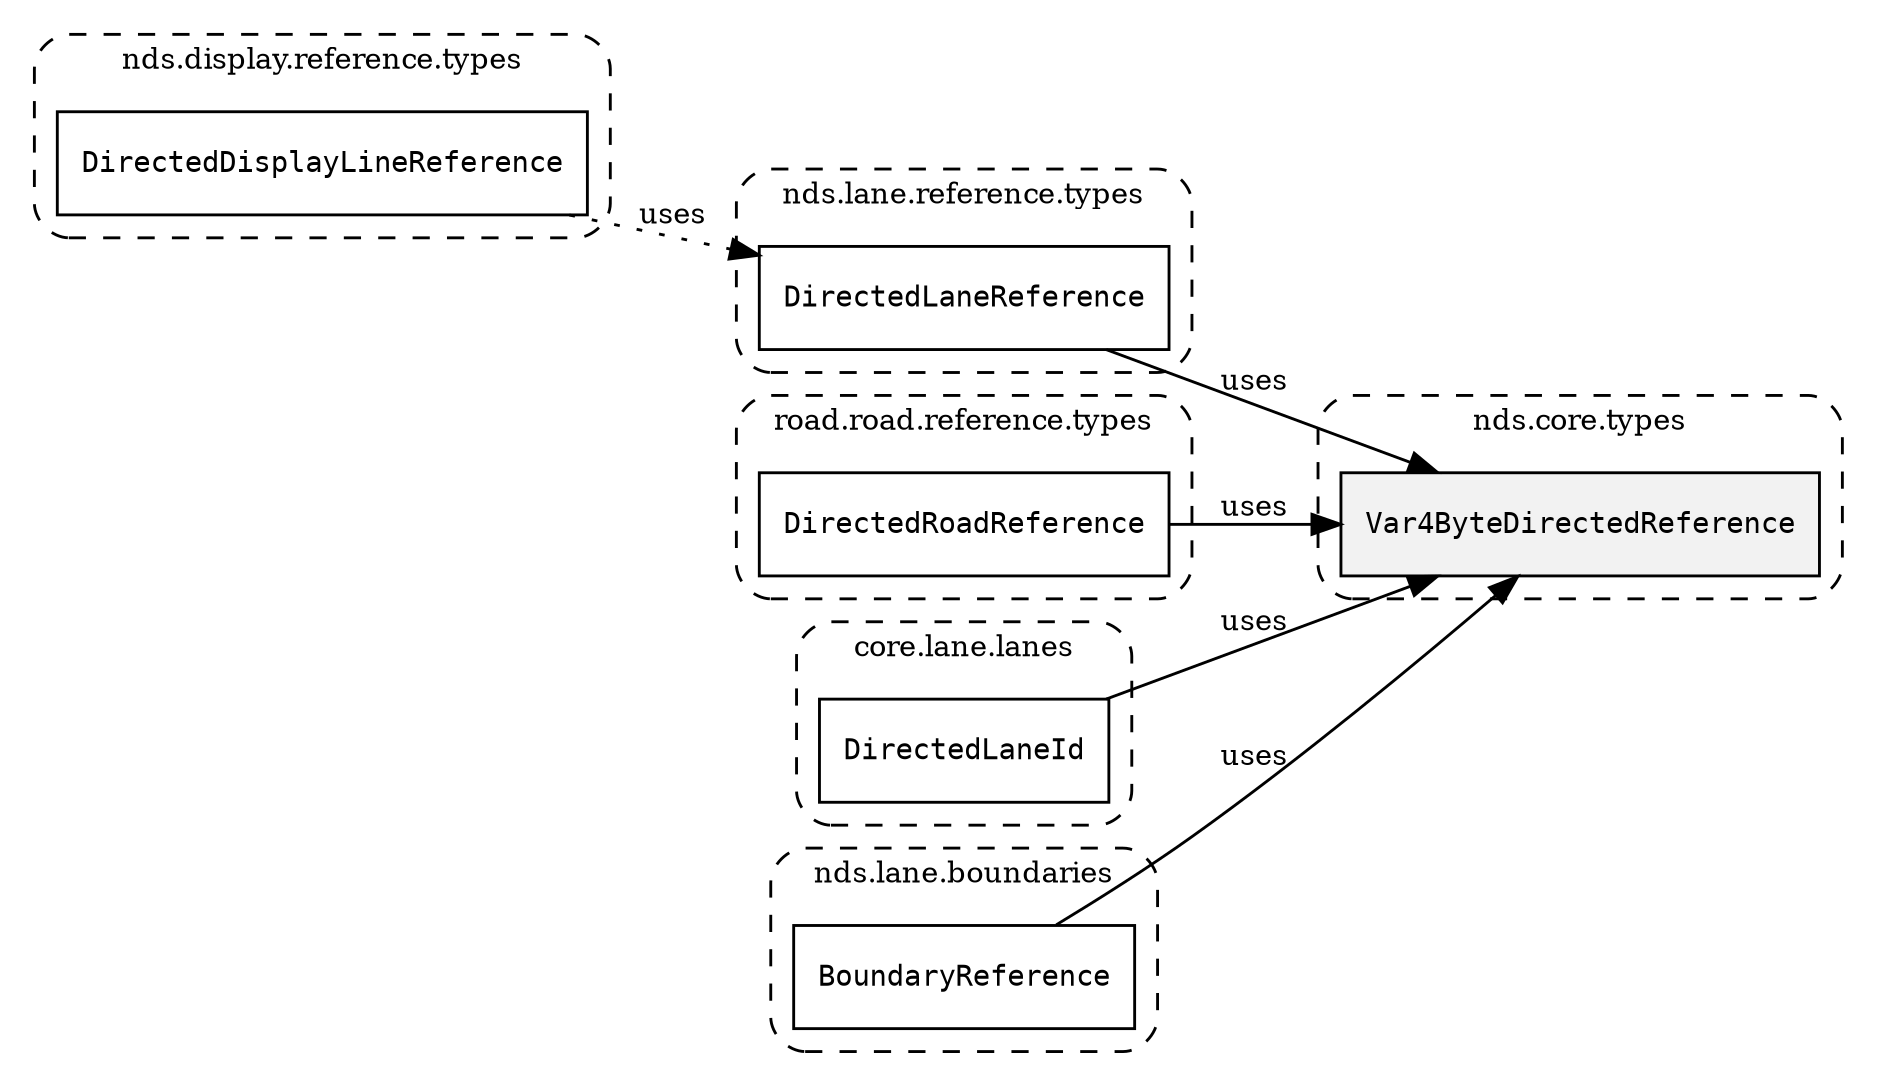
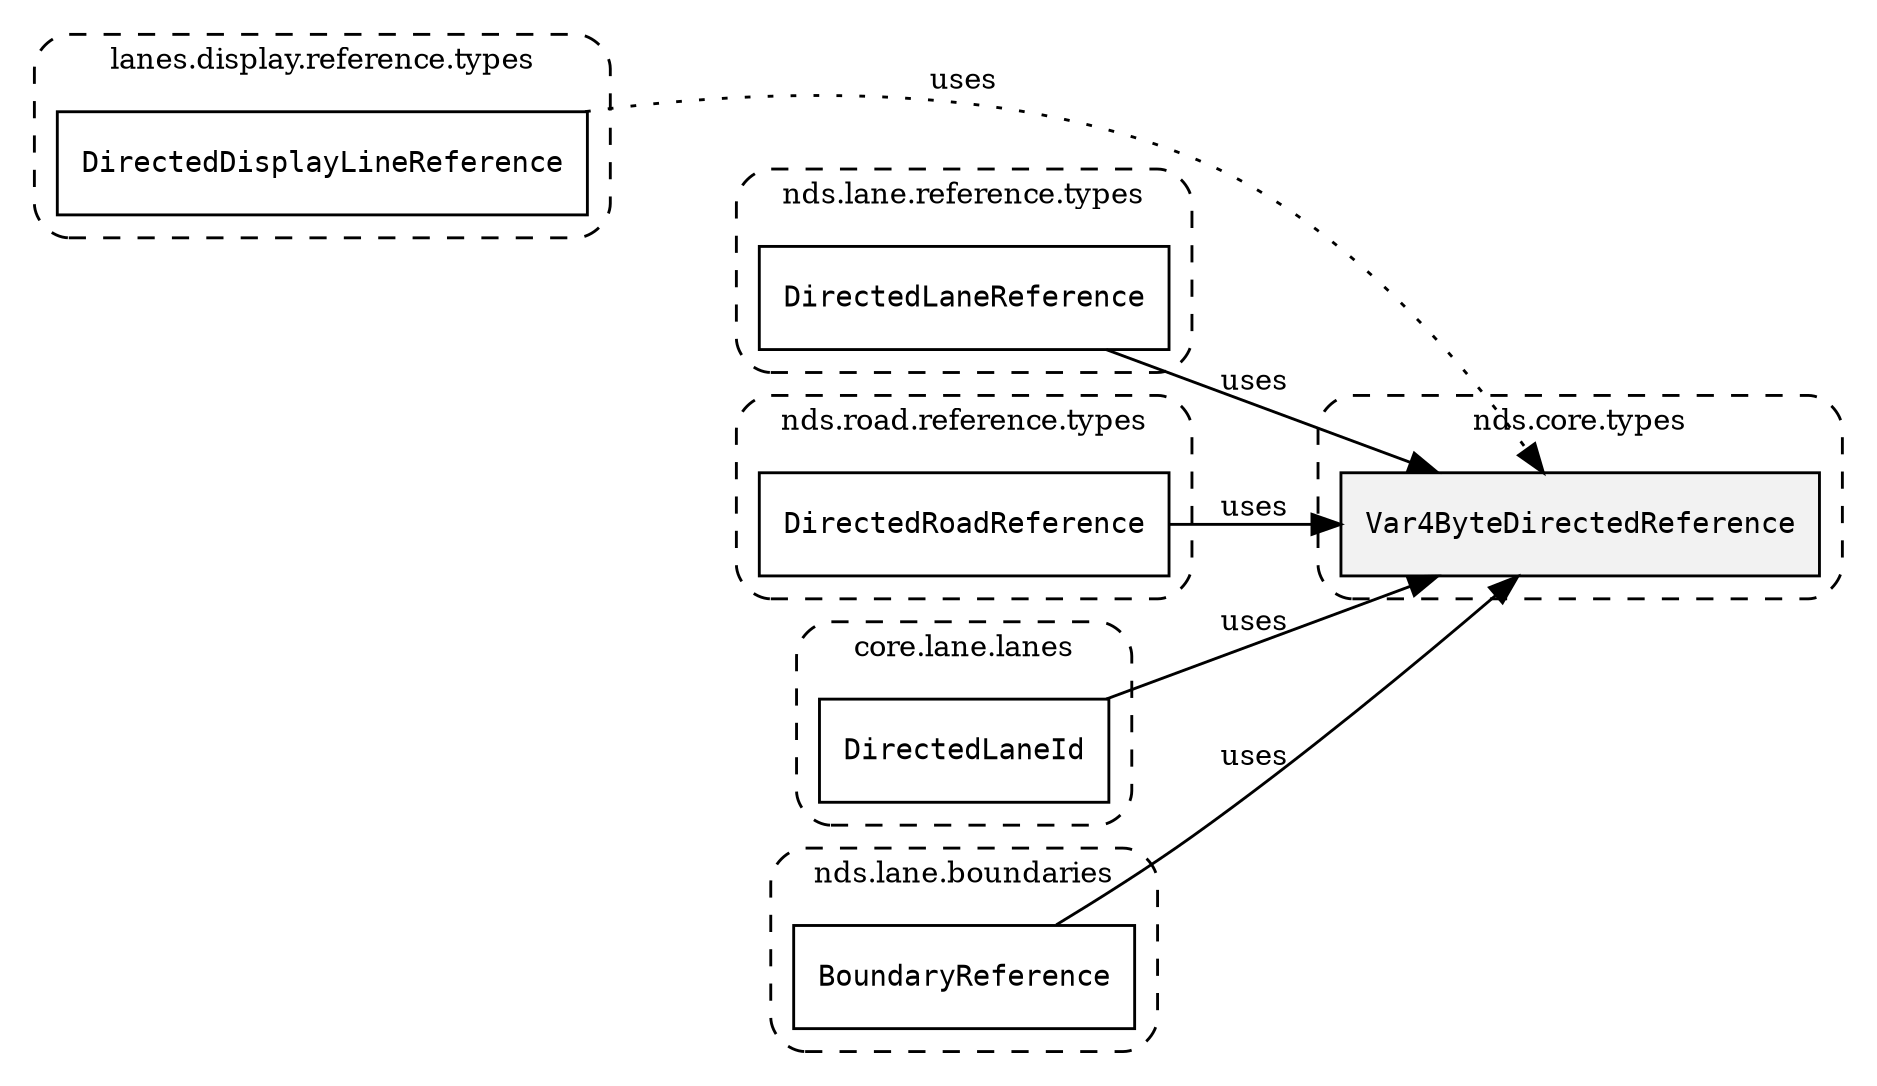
cluster "nds.display.reference.types": label "nds.display.reference.types" -> "lanes.display.reference.types"
edge "DirectedDisplayLineReference" -> "DirectedLaneReference": now "DirectedDisplayLineReference" -> "Var4ByteDirectedReference"
cluster "road.road.reference.types": label "road.road.reference.types" -> "nds.road.reference.types"
